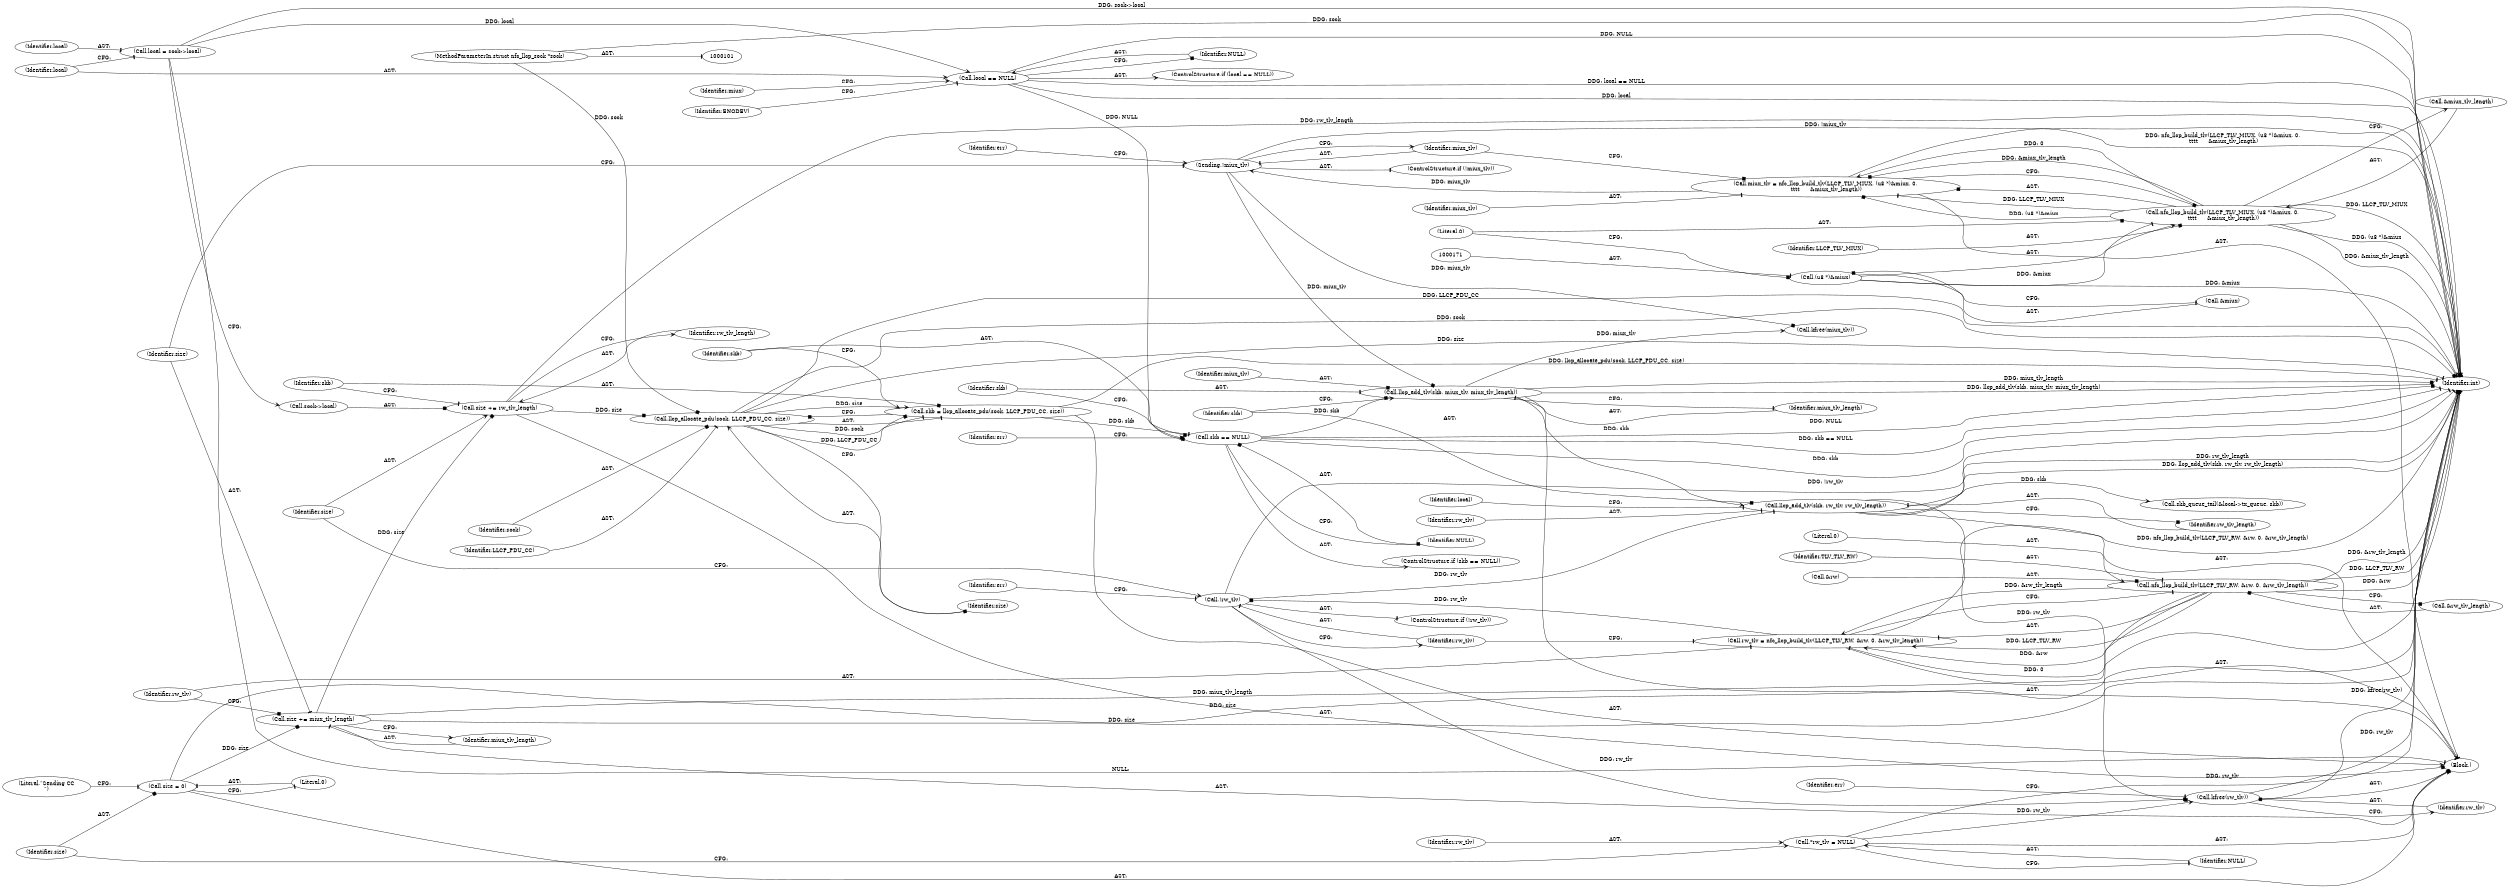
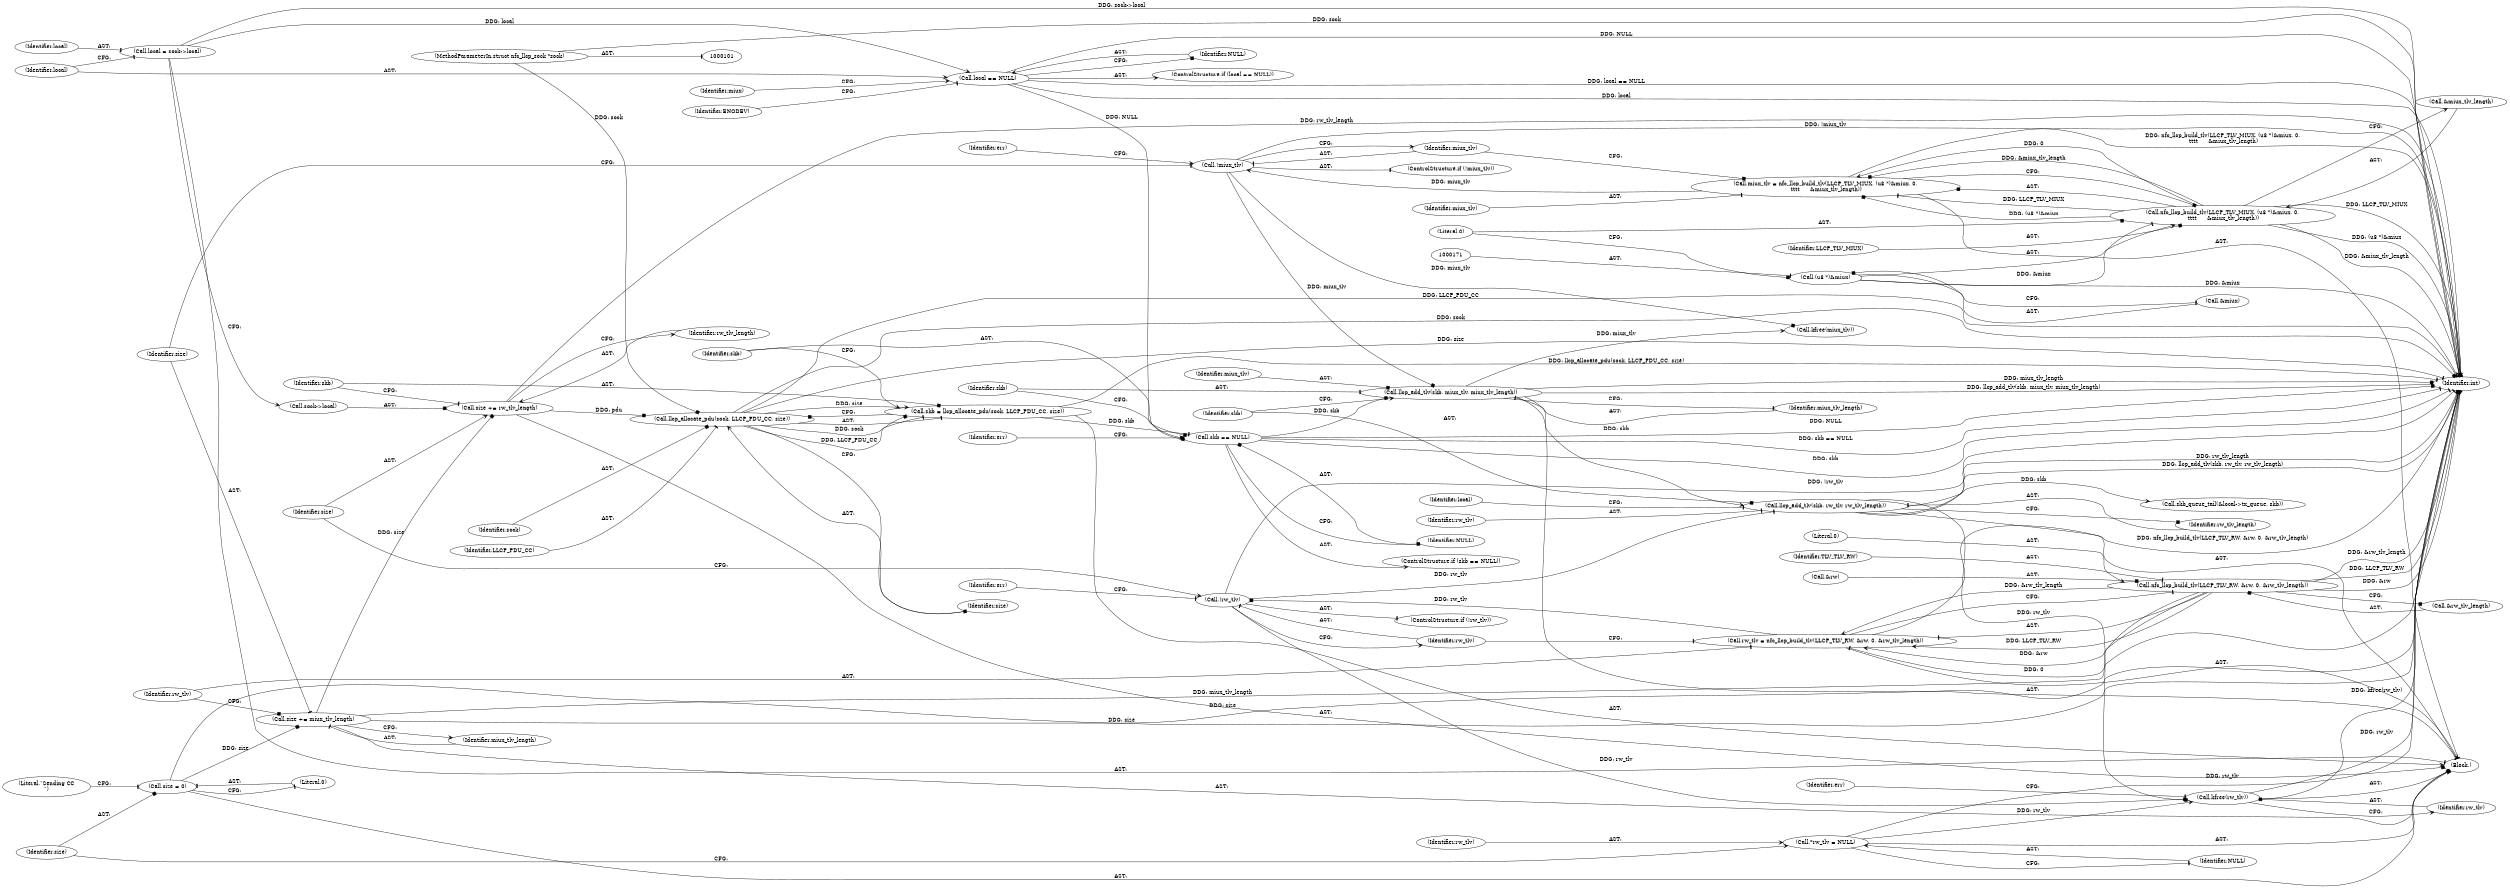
node "(Sending,!miux_tlv)": label "(Sending,!miux_tlv)" -> "(Call,!miux_tlv)"
edge "(Call,size += rw_tlv_length)" -> "(Call,llcp_allocate_pdu(sock, LLCP_PDU_CC, size))": label "DDG: size" -> "DDG: pdu"
edge "(Call,local = sock->local)" -> "(Block,)": label "NULL: " -> "AST: "
